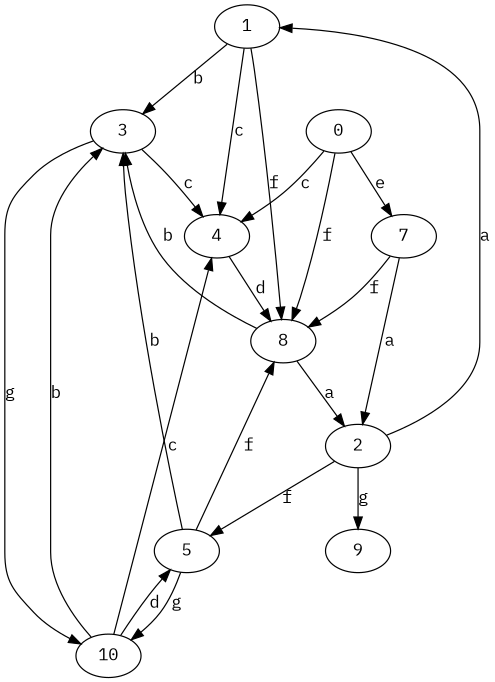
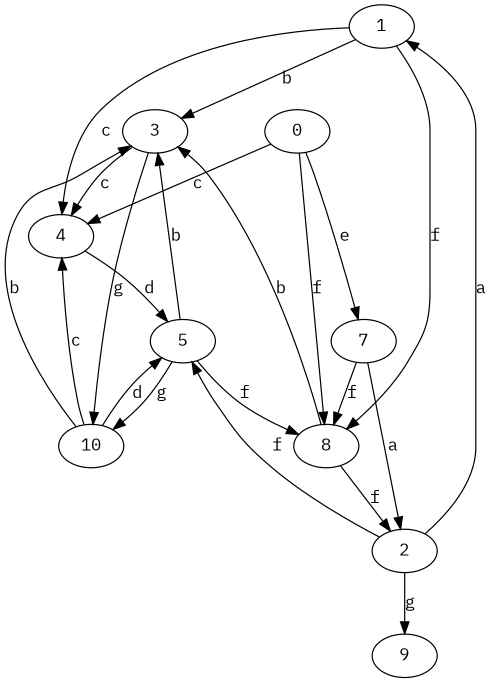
edge "4" -> "8": now "4" -> "5"
edge "8" -> "2": label "a" -> "f"
